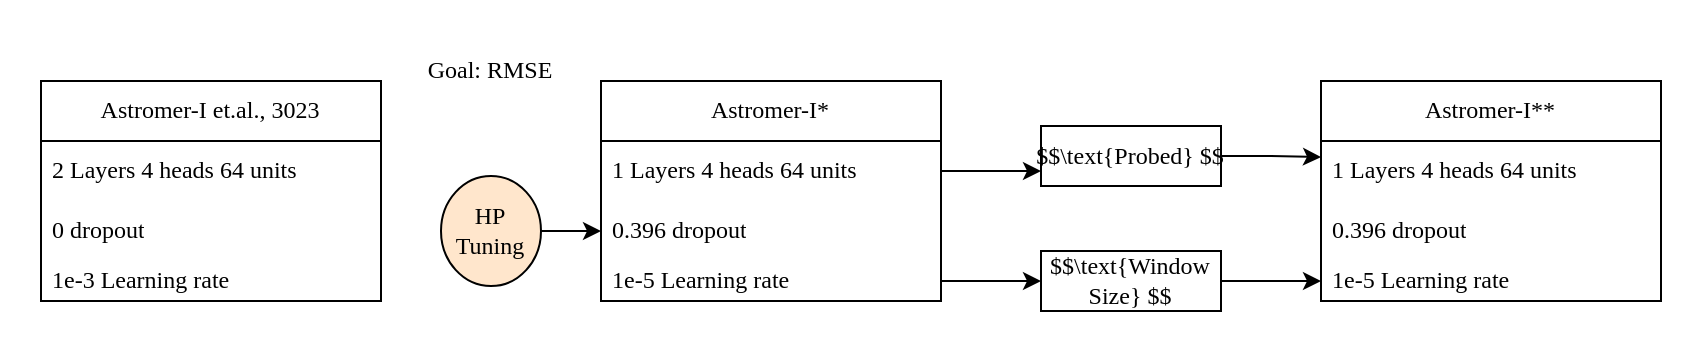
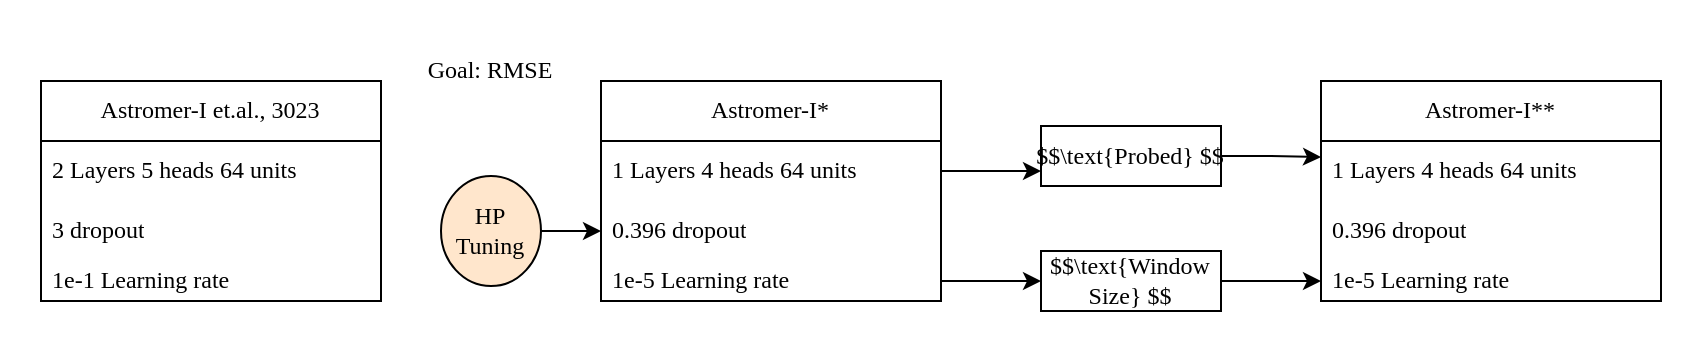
node "2 Layers 4 heads 64 units": label "2 Layers 4 heads 64 units" -> "2 Layers 5 heads 64 units"
node "0 dropout": label "0 dropout" -> "3 dropout"
node "1e-3 Learning rate": label "1e-3 Learning rate" -> "1e-1 Learning rate"
